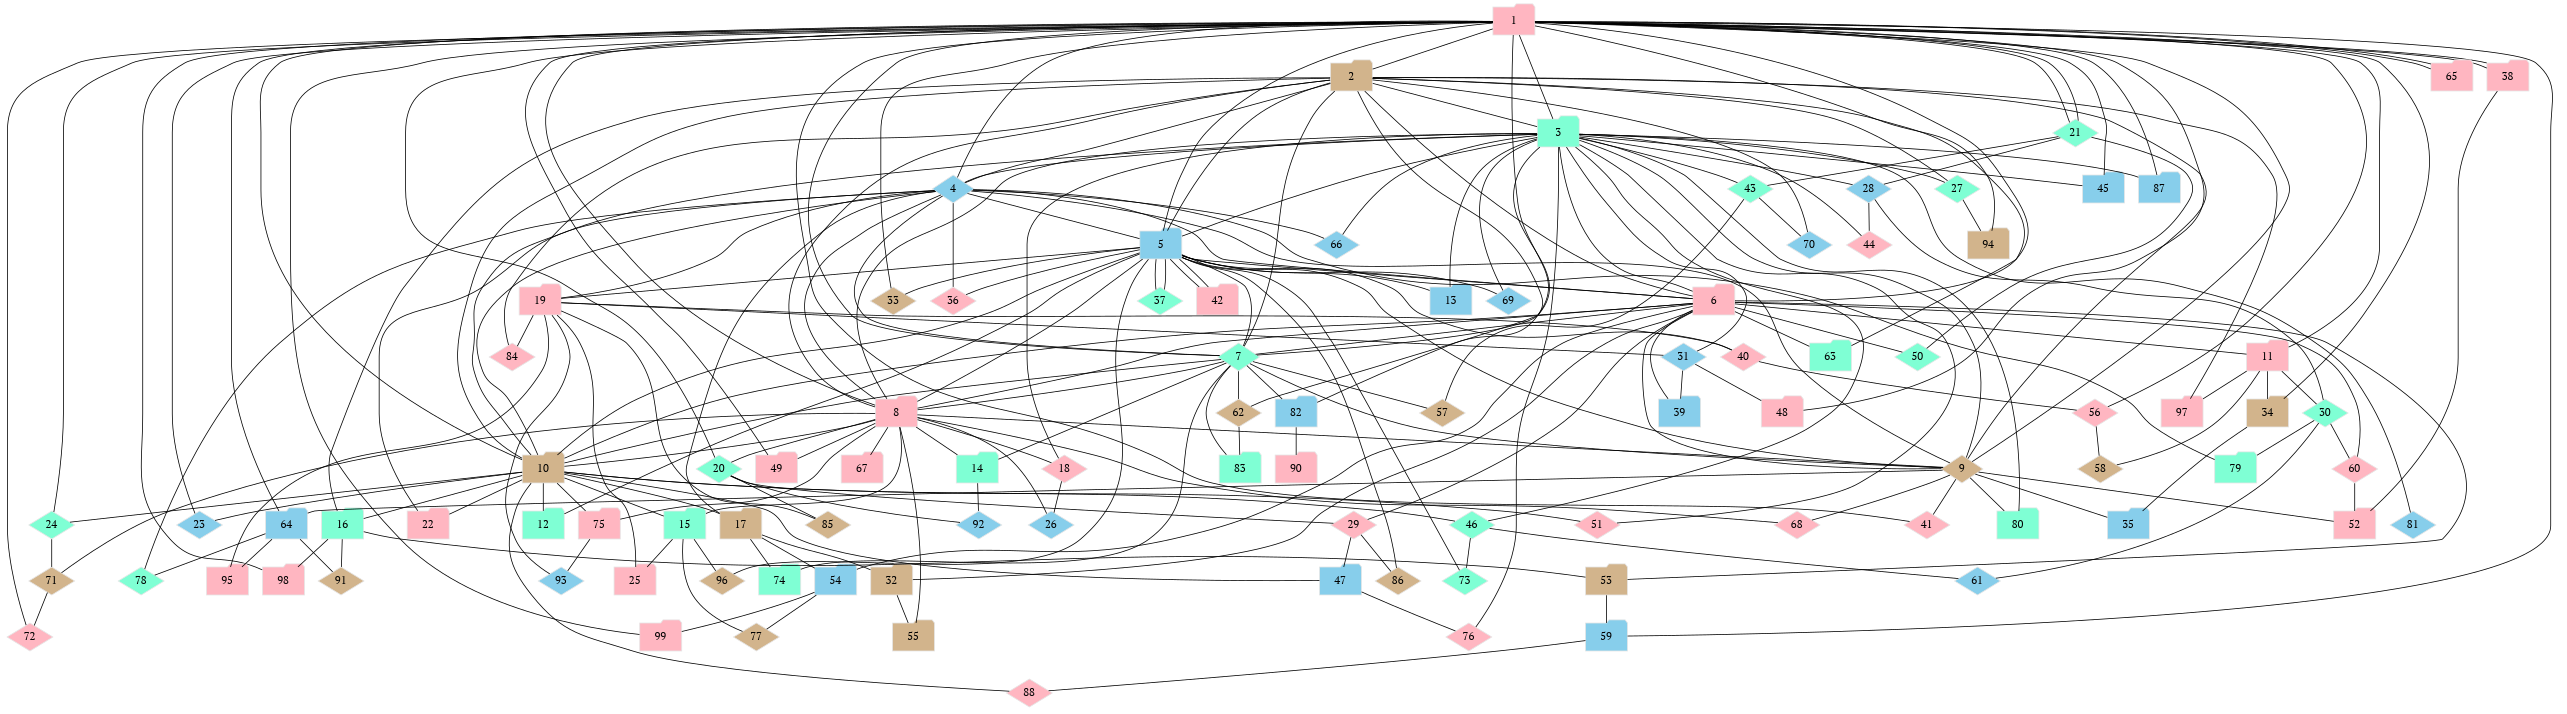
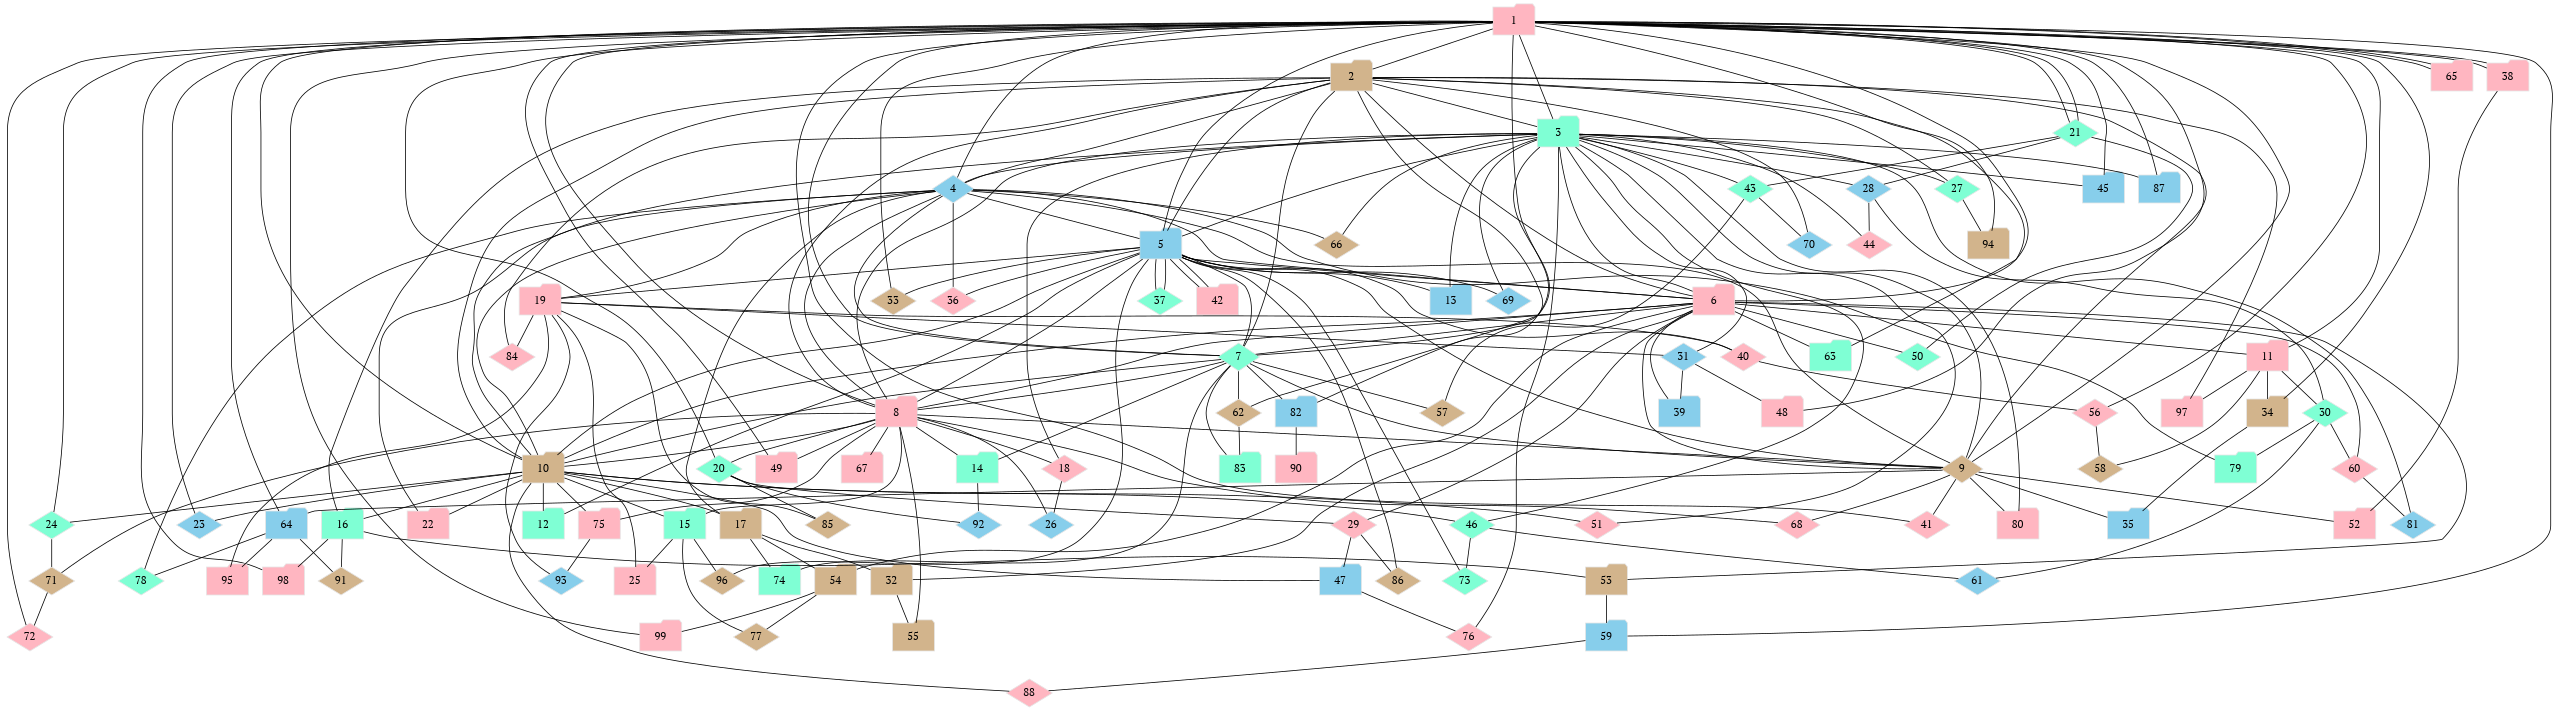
node "66": fillcolor skyblue -> tan
edge "60" -- "52": now "60" -- "81"
node "80": fillcolor aquamarine -> lightpink
node "54": fillcolor skyblue -> tan
